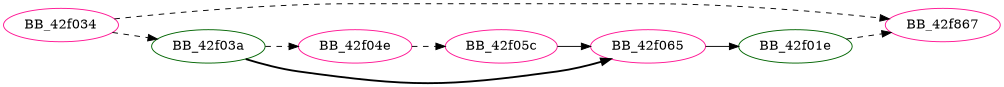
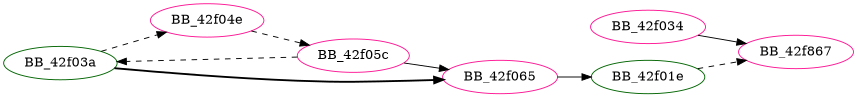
edge "BB_42f034" -> "BB_42f867": style dashed -> solid
edge "BB_42f034" -> "BB_42f03a": now "BB_42f05c" -> "BB_42f03a"
